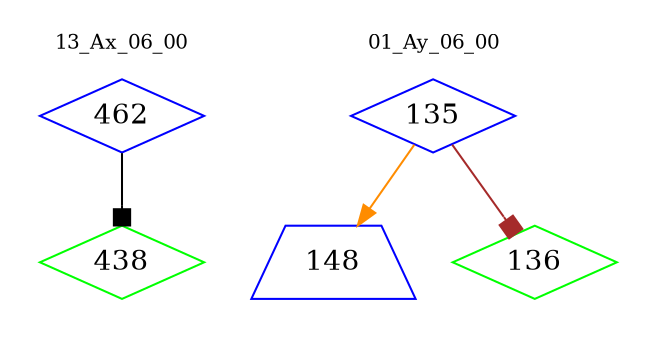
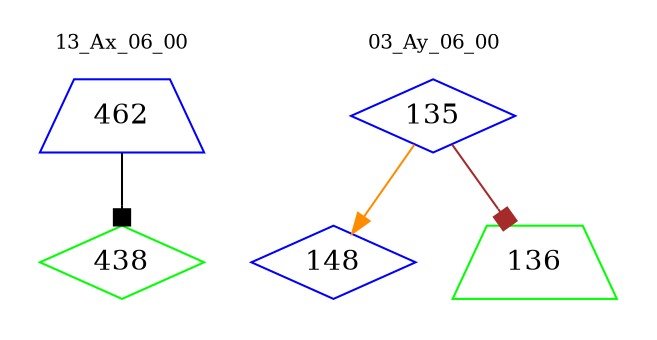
cluster "01_Ay_06_00": label "01_Ay_06_00" -> "03_Ay_06_00"
node "462": shape diamond -> trapezium
node "148": shape trapezium -> diamond
node "136": shape diamond -> trapezium
